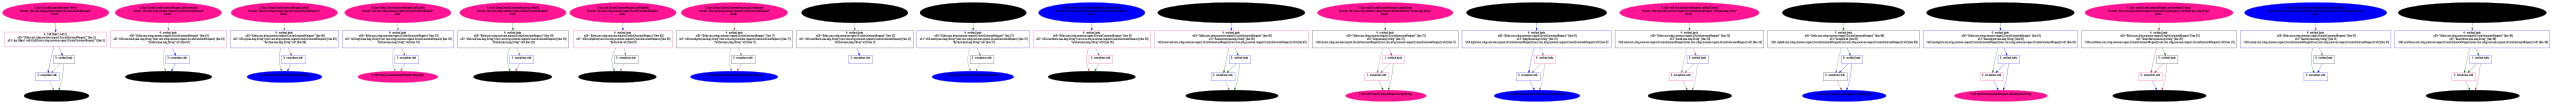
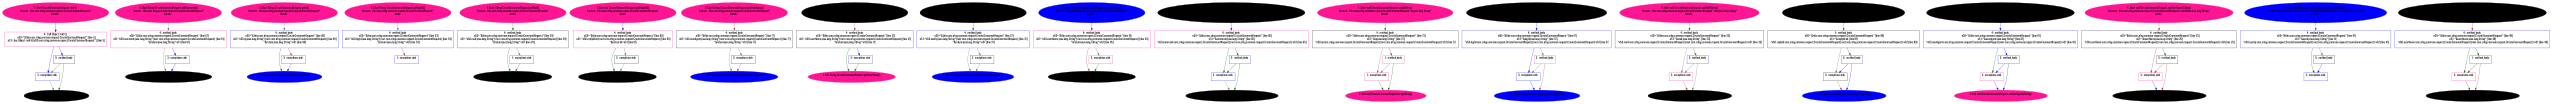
node "2: Exit String CreateCommentRequest.getLogId()": removed
node "2: Exit String CreateCommentRequest.getUserHome()": added
